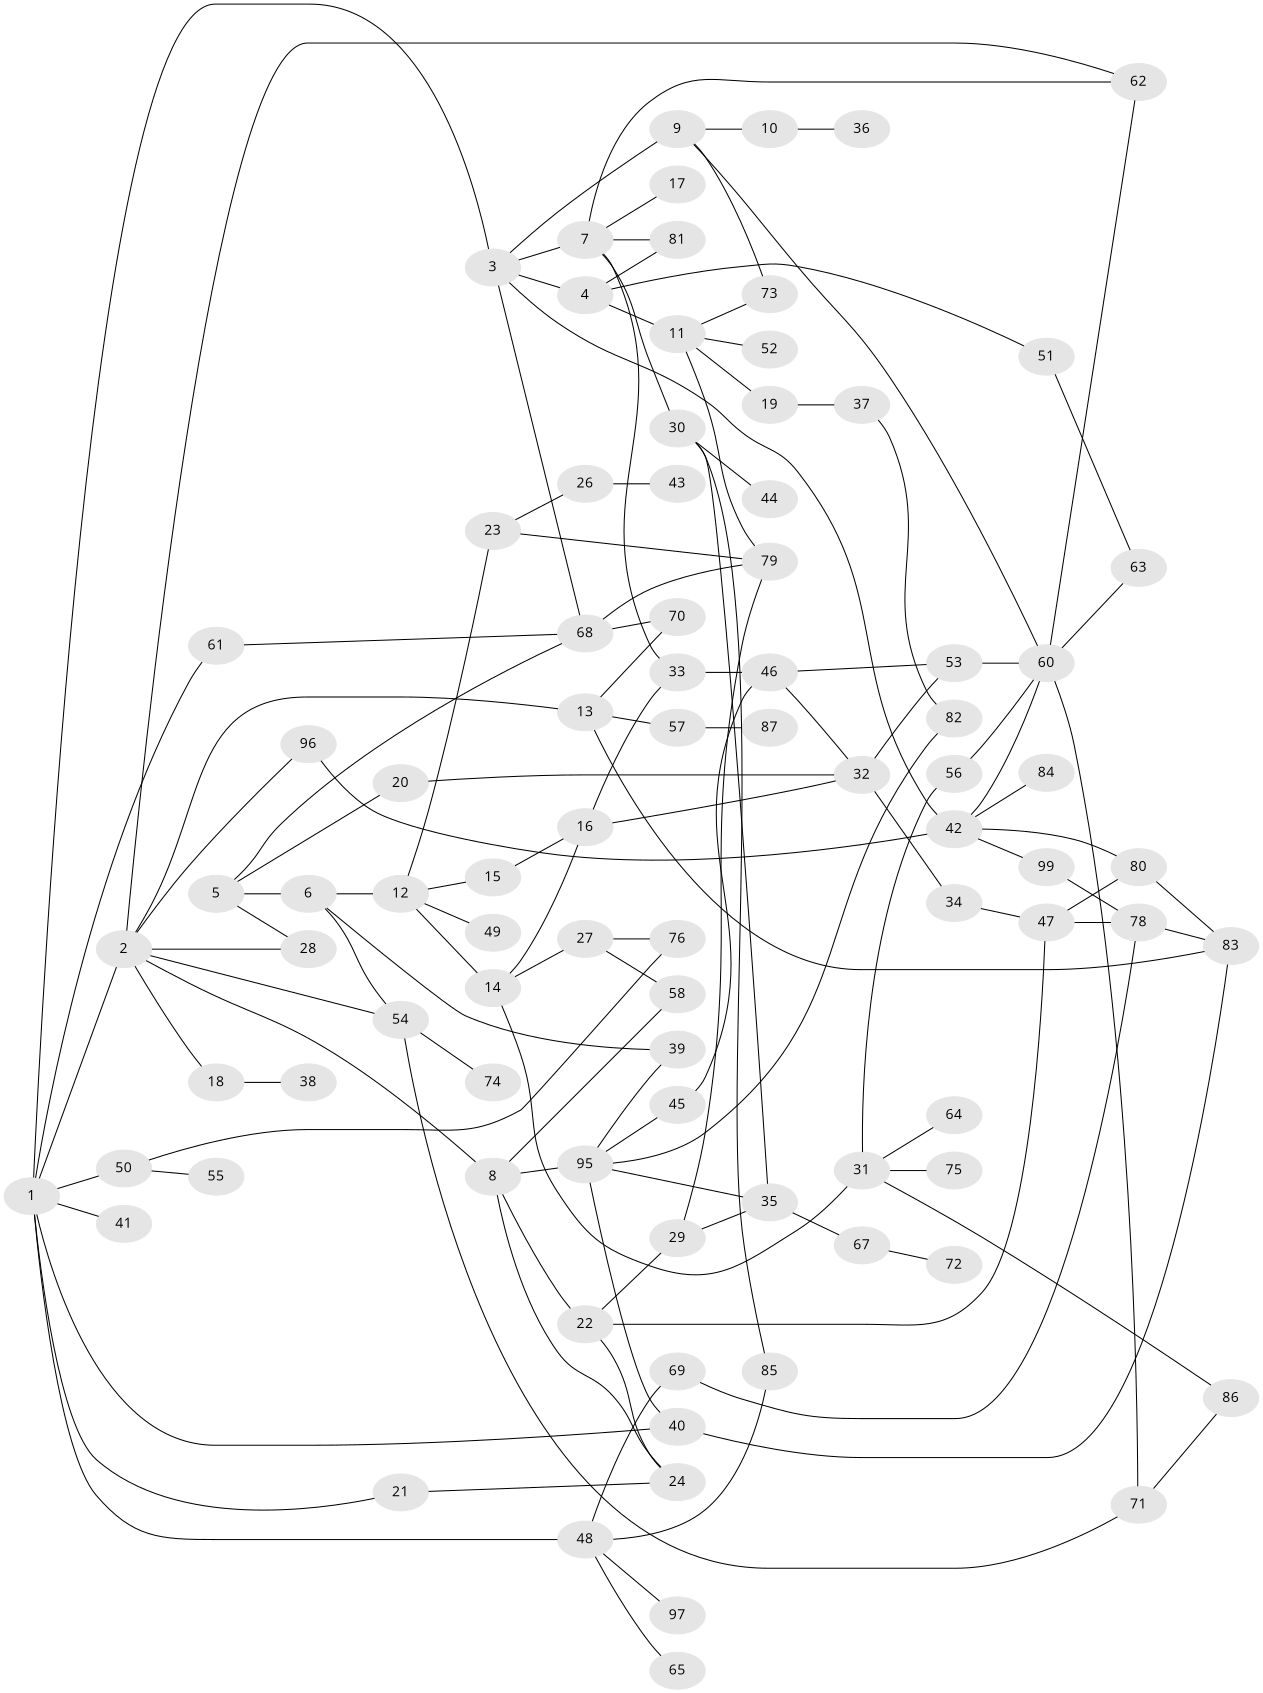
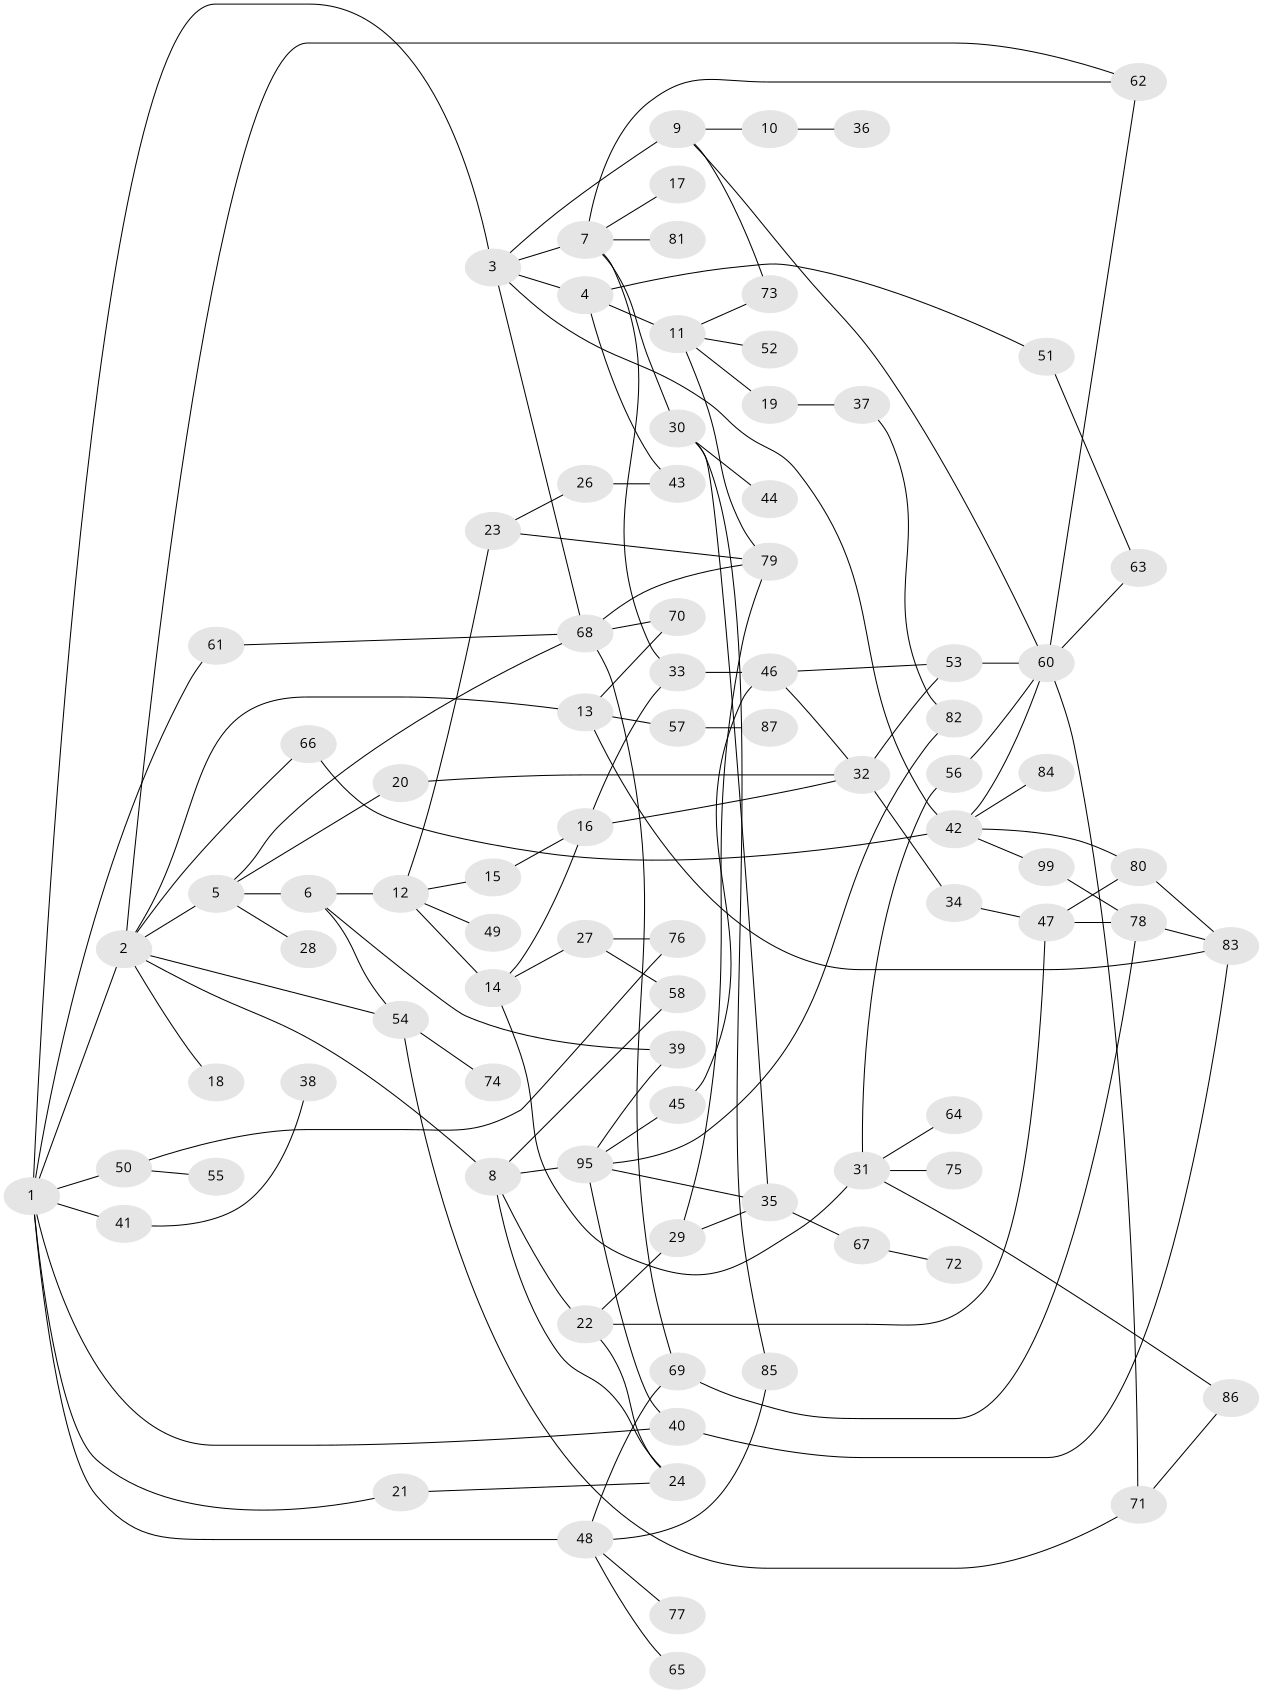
edge "81" -- "4": now "43" -- "4"
node "96": label "96" -> "66"
edge "2" -- "28": now "2" -- "5"
edge "68" -- "69": added
edge "18" -- "38": now "41" -- "38"
node "97": label "97" -> "77"
